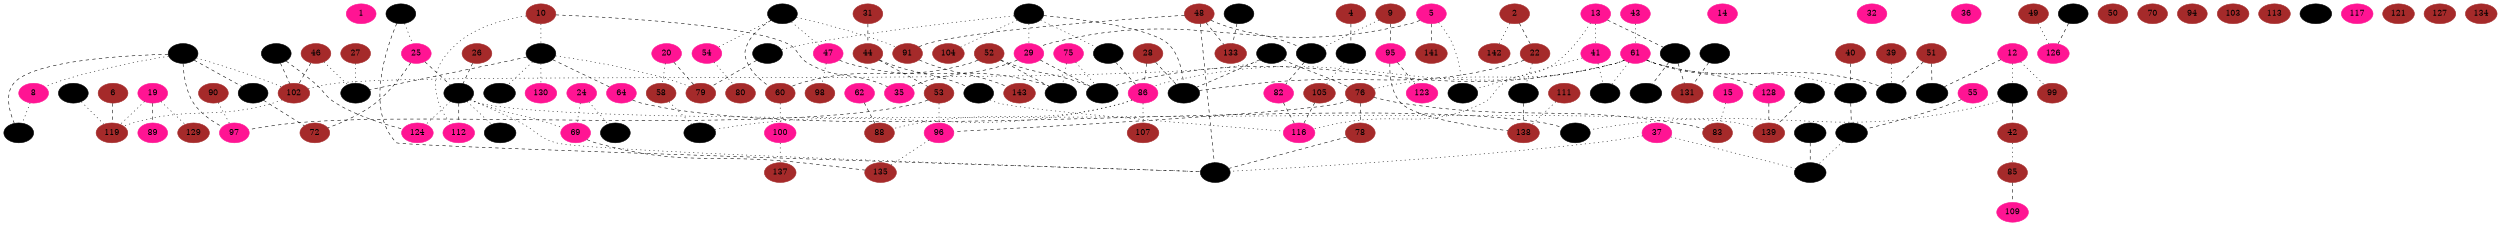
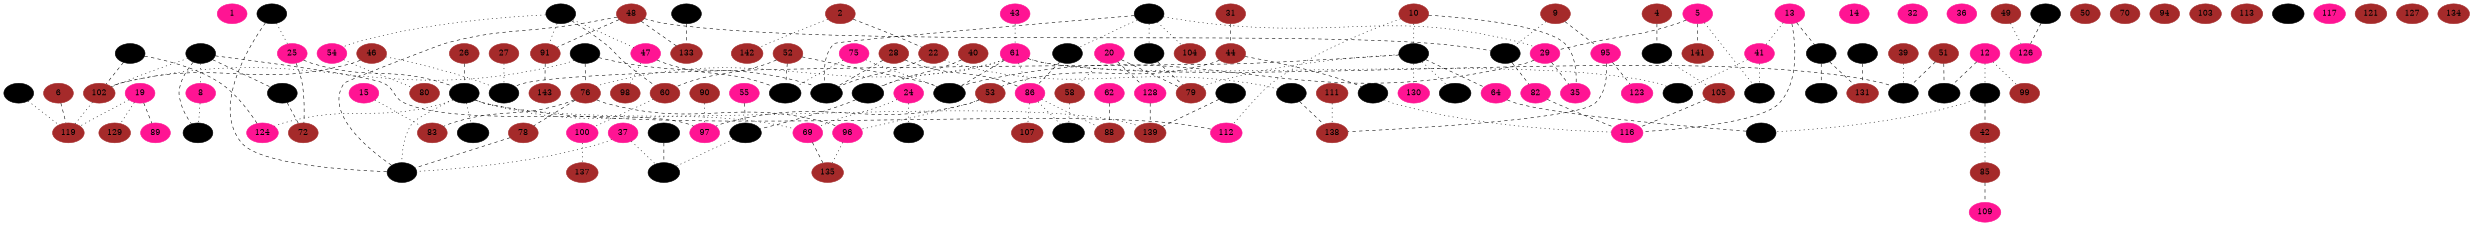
edge "61" -- "128": now "20" -- "128"
edge "13" -- "116": style dotted -> dashed
